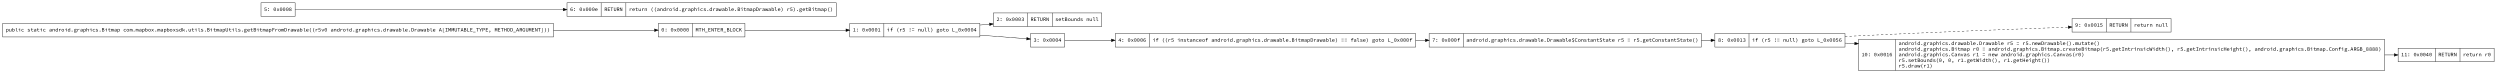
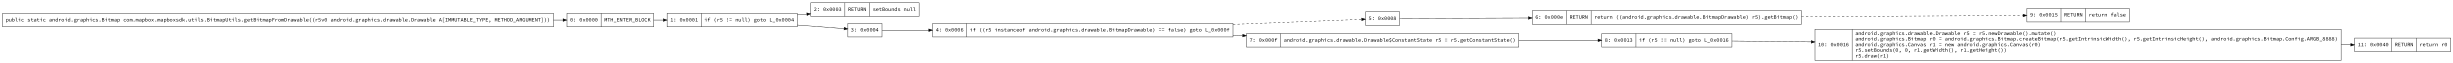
edge "4: 0x0006" -> "5: 0x0008": added
node "9: 0x0015": text "return null" -> "return false"
edge "8: 0x0013" -> "9: 0x0015": now "6: 0x000e" -> "9: 0x0015"
node "8: 0x0013": text "if (r5 != null) goto L_0x0056" -> "if (r5 != null) goto L_0x0016"
